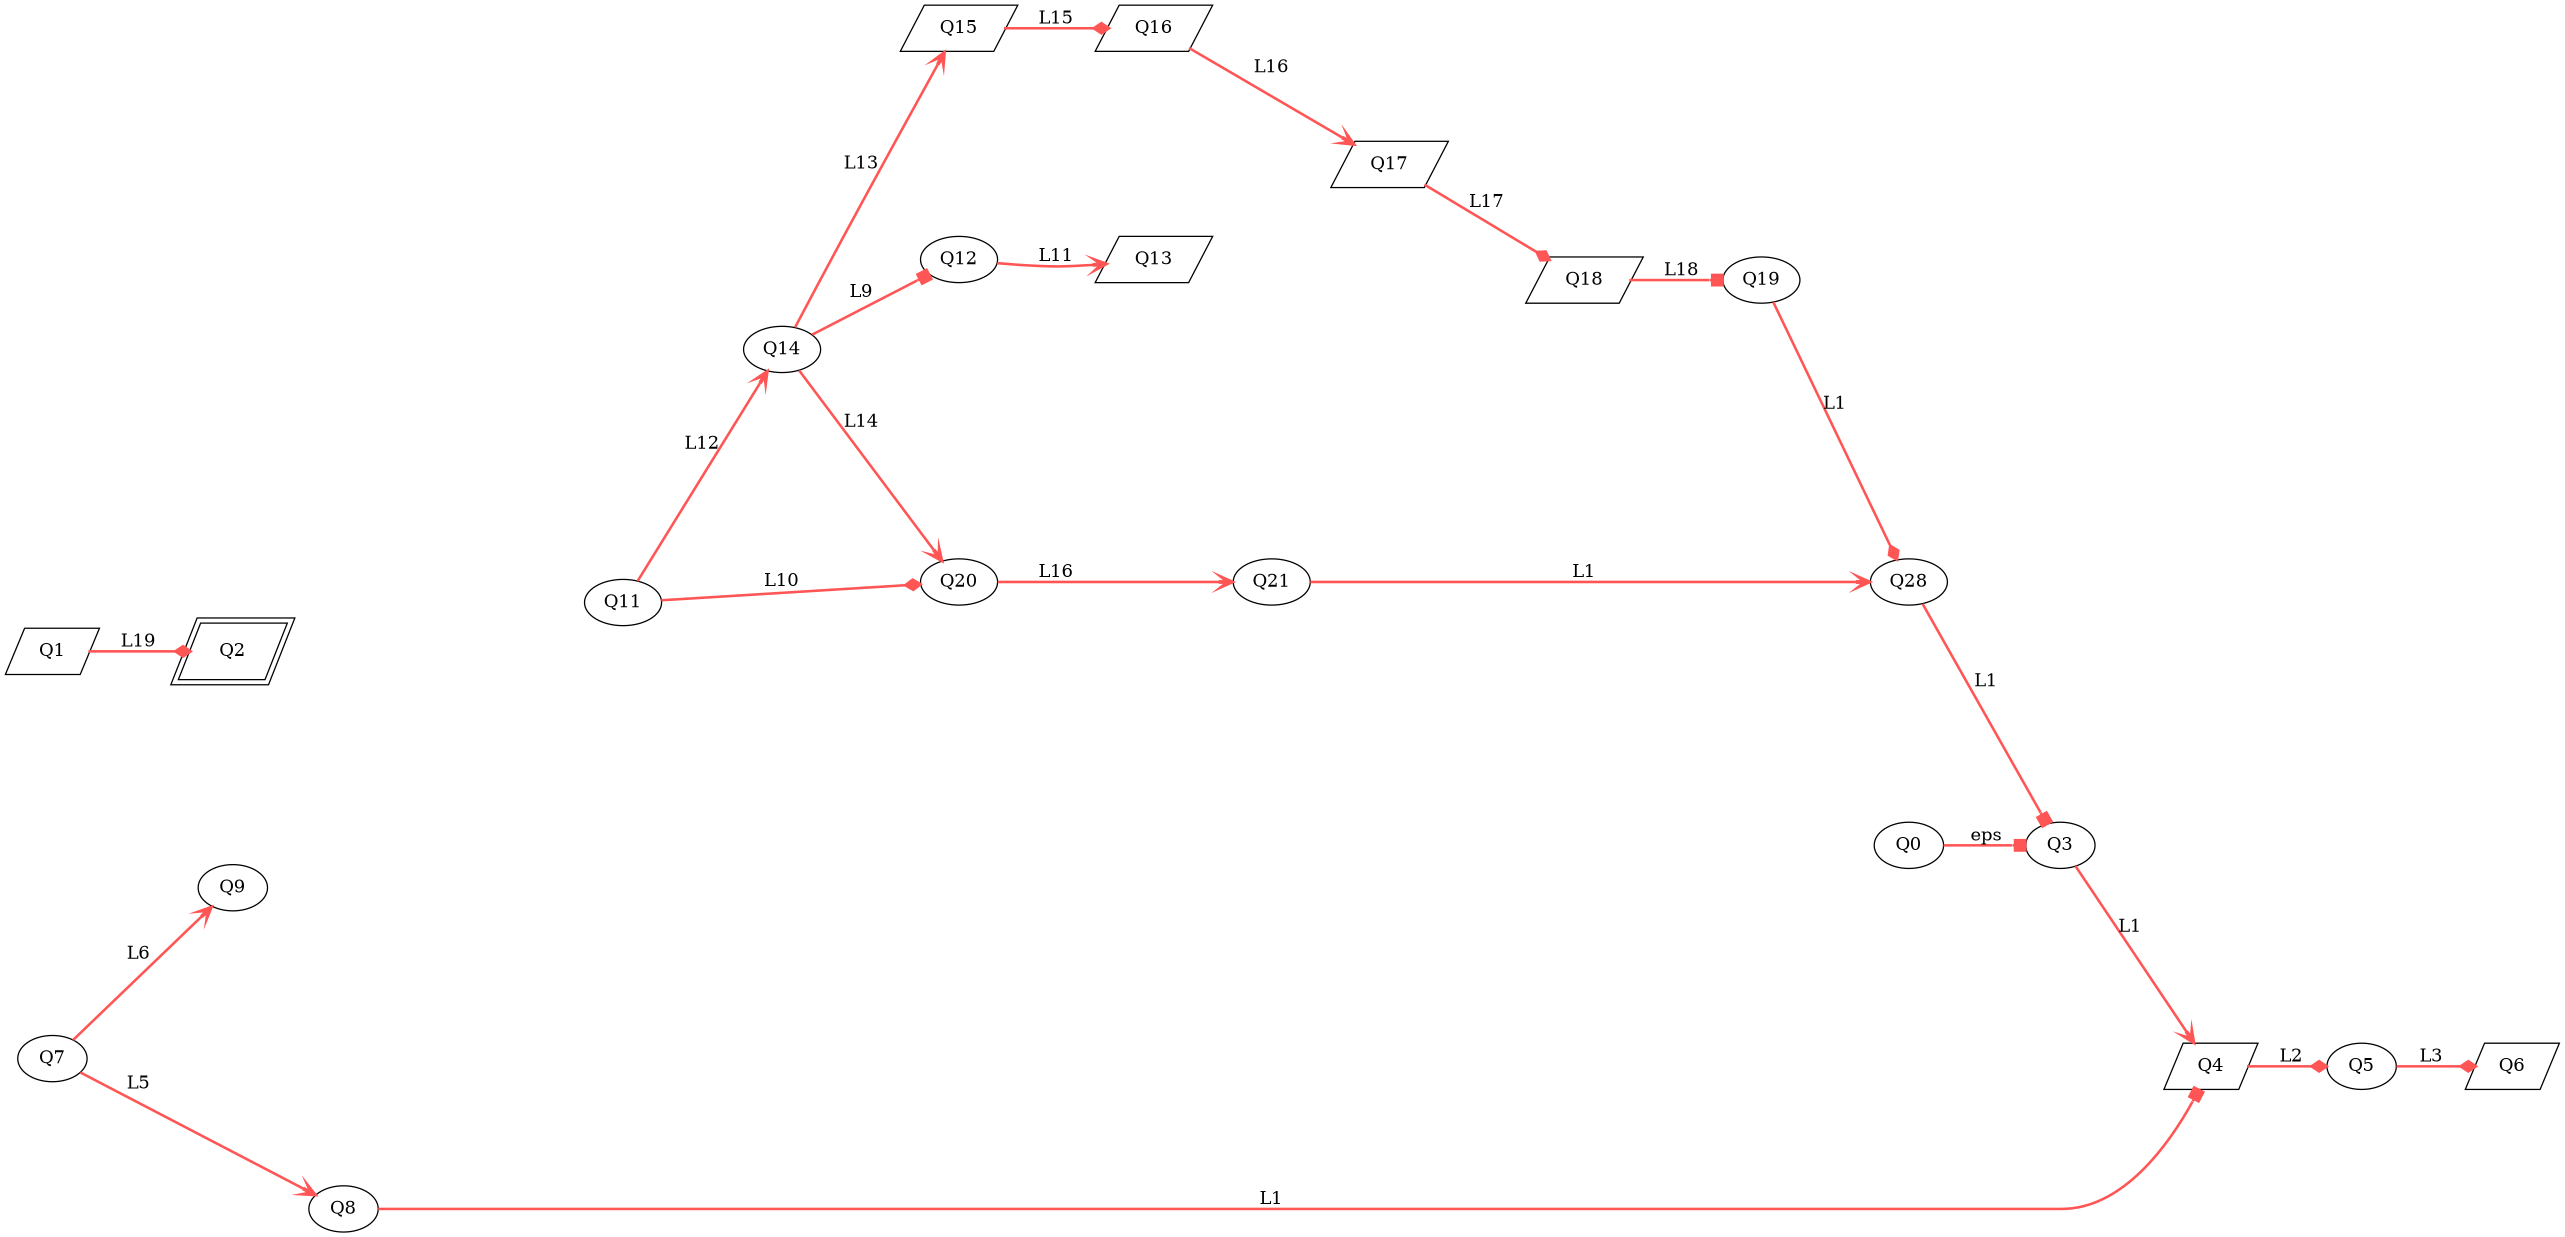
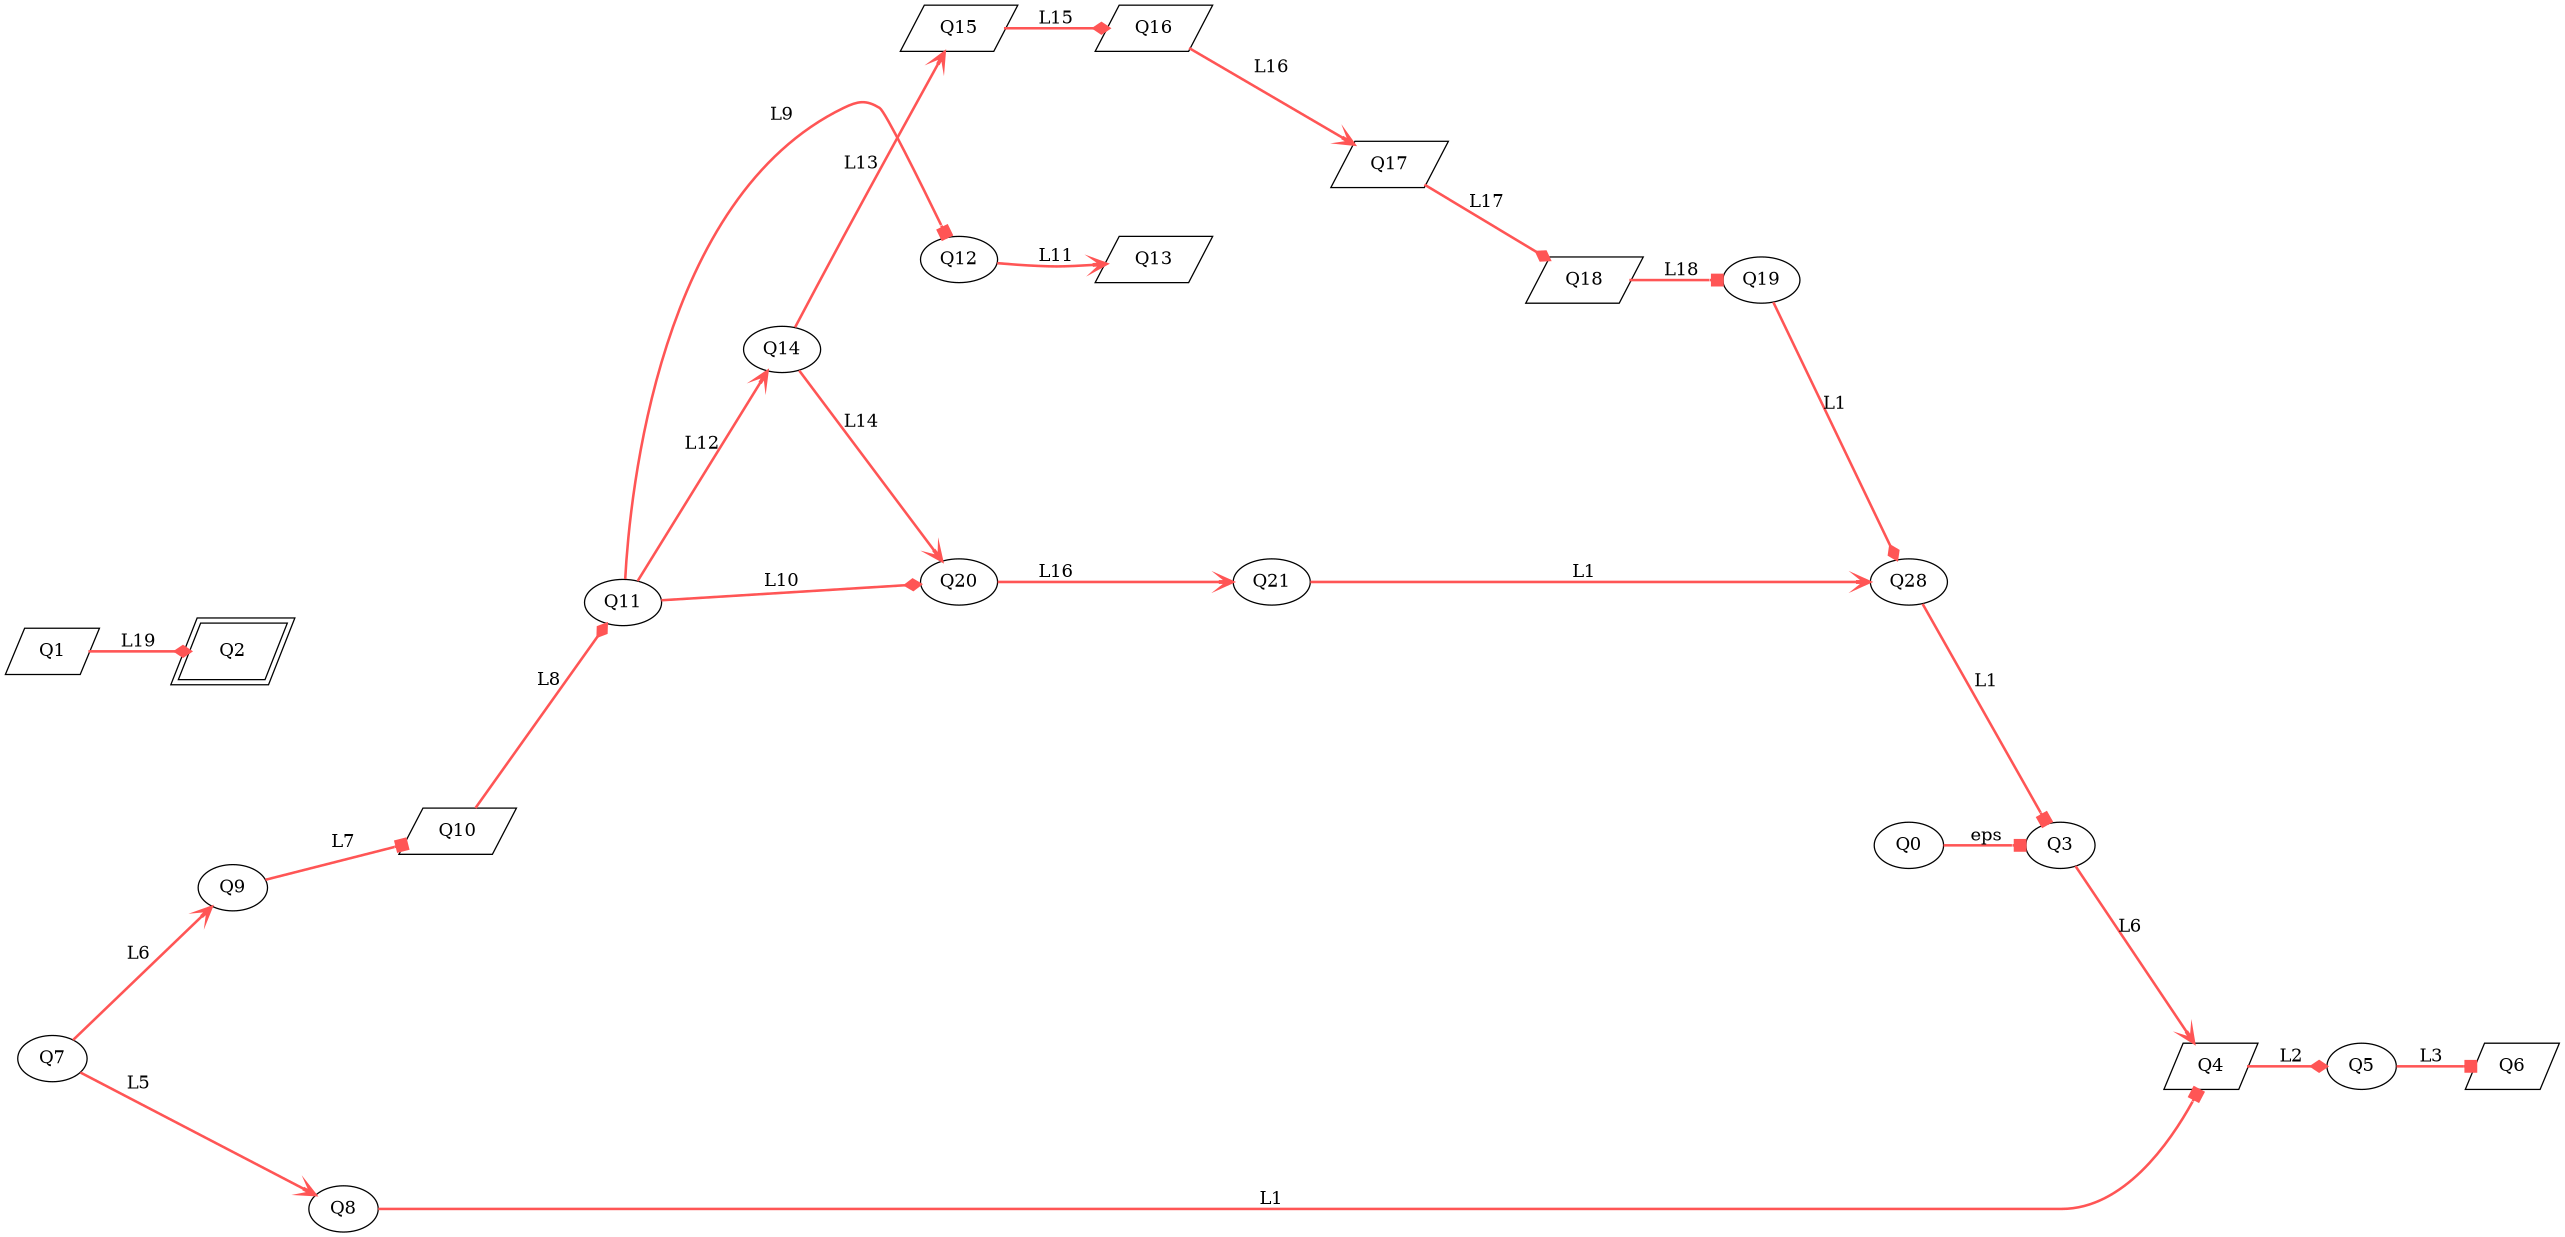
edge "Q14" -> "Q12": now "Q11" -> "Q12"
node "Q10": added
edge "Q3" -> "Q4": label "L1" -> "L6"
edge "Q5" -> "Q6": arrowhead diamond -> box
